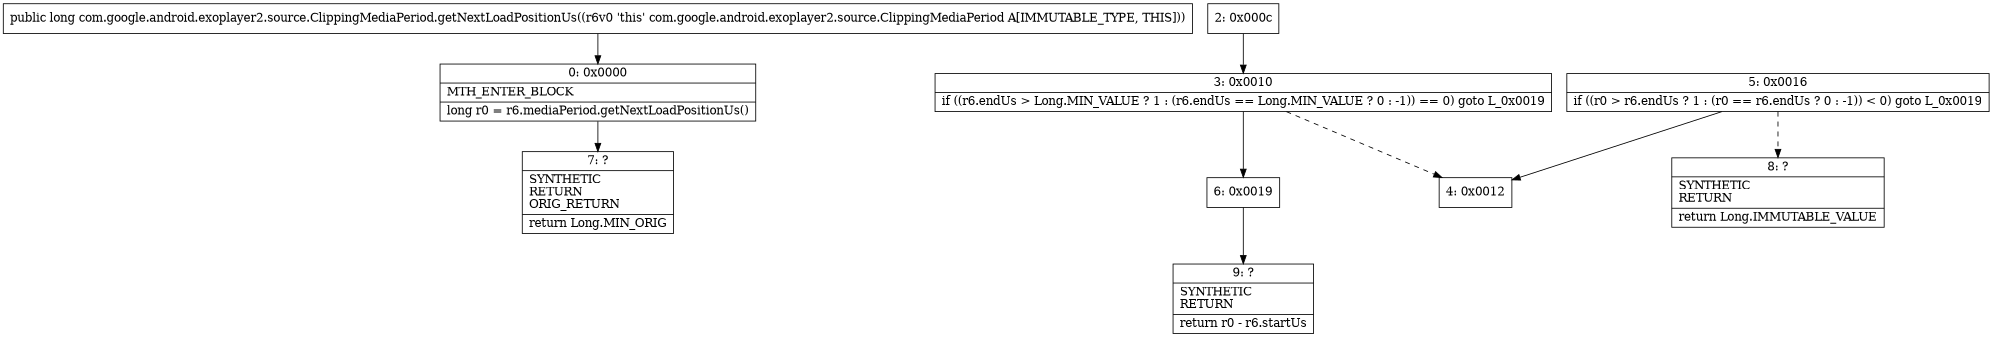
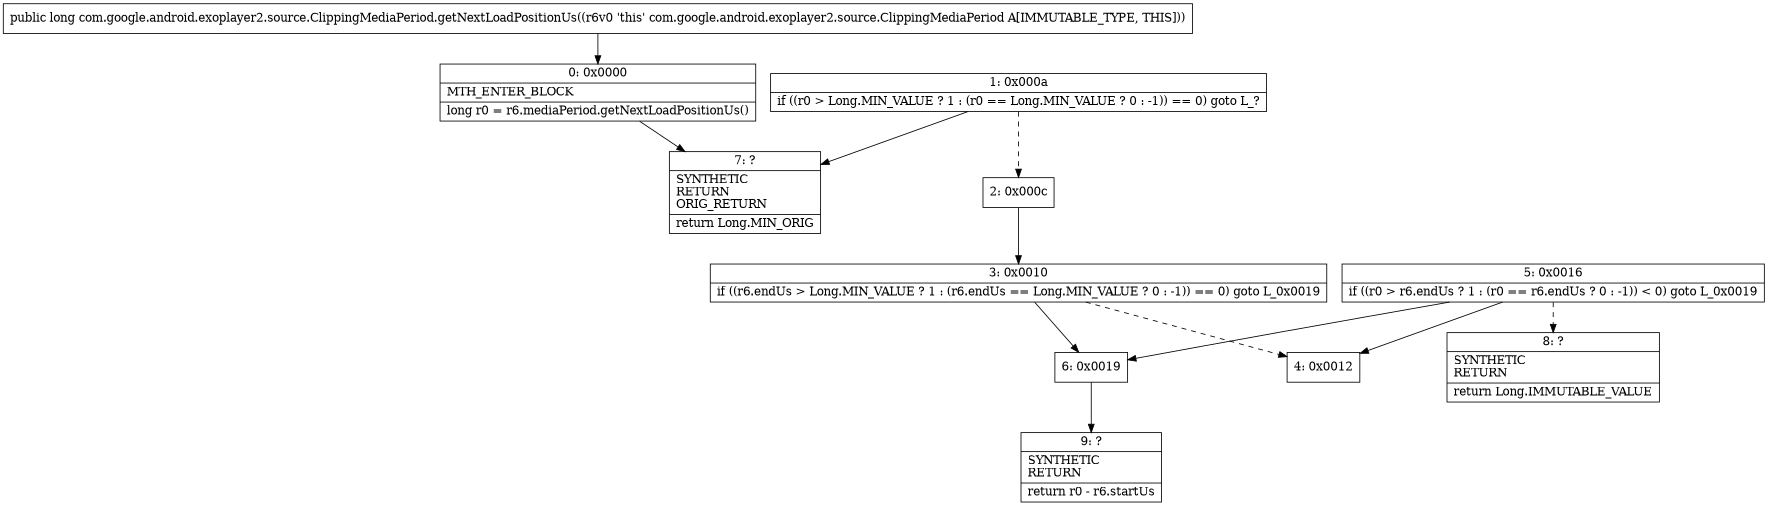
node "1: 0x000a": added
edge "5: 0x0016" -> "6: 0x0019": added
